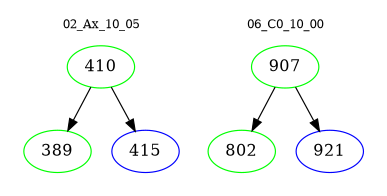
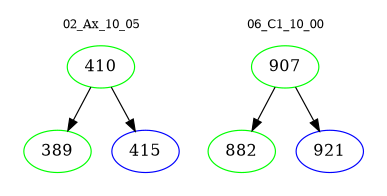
cluster "06_C0_10_00": label "06_C0_10_00" -> "06_C1_10_00"
node "802": label "802" -> "882"
